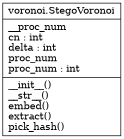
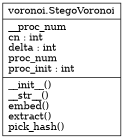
node "voronoi.StegoVoronoi": text "proc_num : int" -> "proc_init : int"
